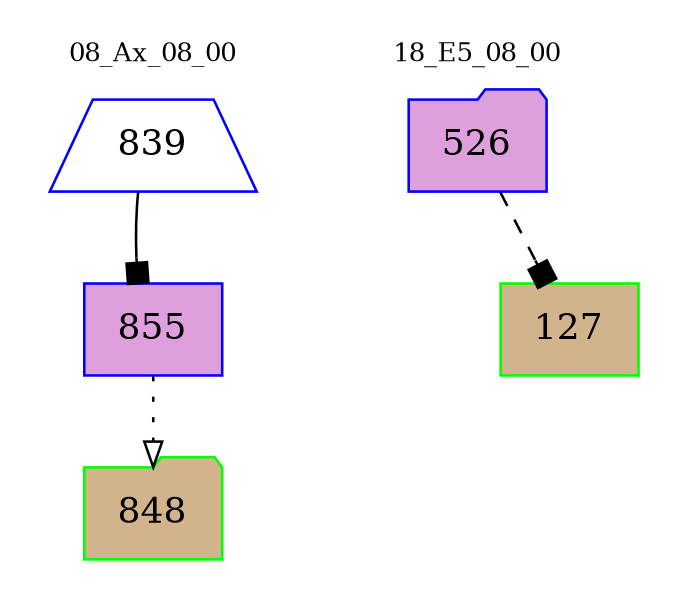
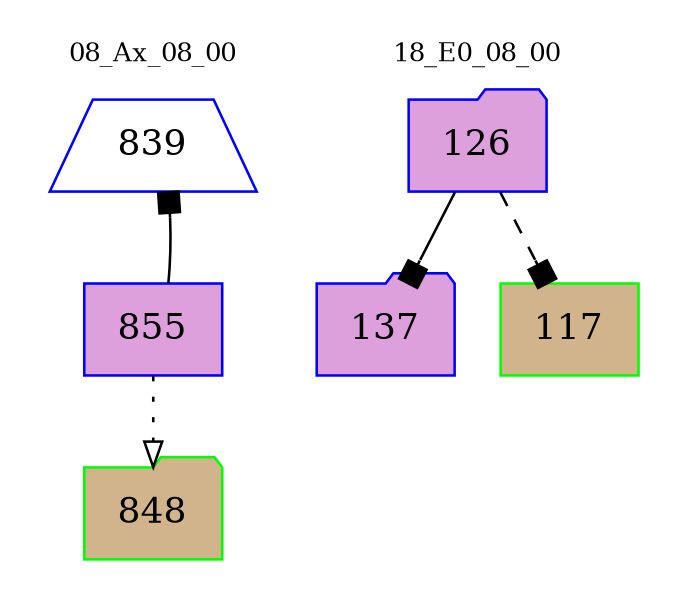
cluster "18_E5_08_00": label "18_E5_08_00" -> "18_E0_08_00"
node "526": label "526" -> "126"
edge "839" -> "855": reversed
node "137": added
node "127": label "127" -> "117"
